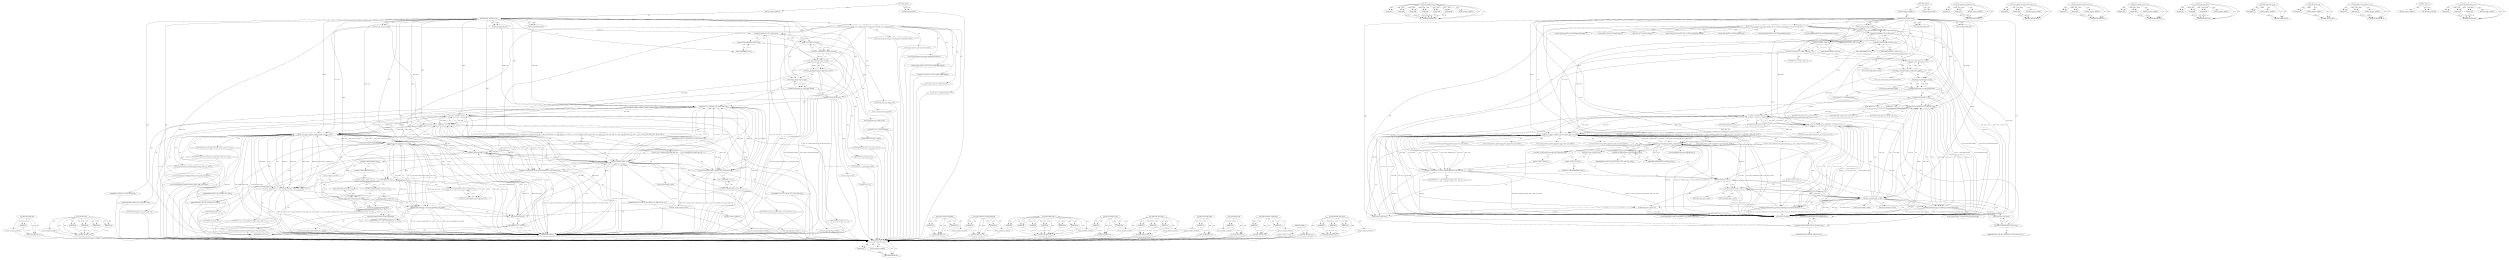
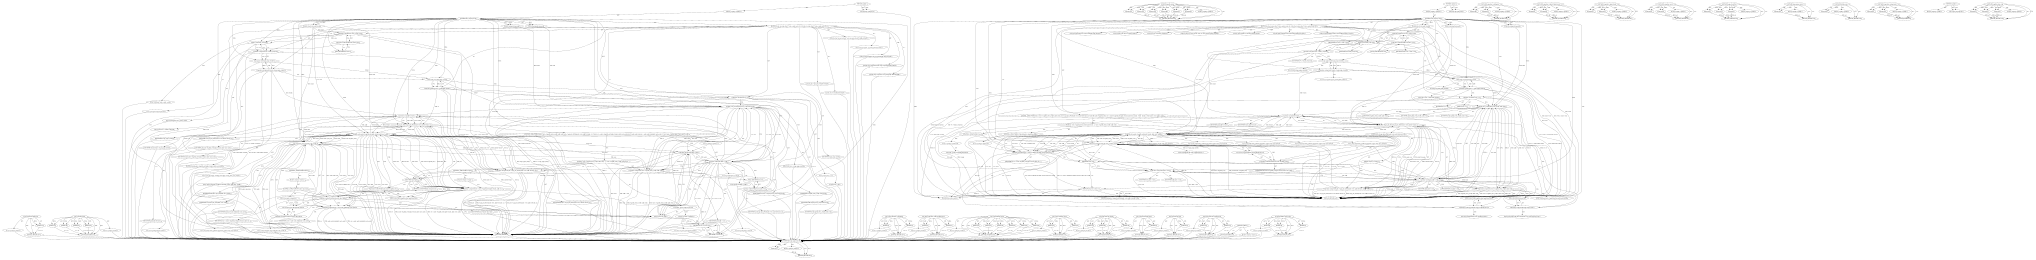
edge "(<operator>.logicalAnd,pte && walk->hugetlb_entry)" -> "(CONTROL_STRUCTURE,IF,if (pte && walk->hugetlb_entry))": reversed
edge "(<operator>.logicalAnd,pte && walk->hugetlb_entry)" -> "(IDENTIFIER,pte,pte && walk->hugetlb_entry)": label "AST: " -> "DDG: sz = huge_page_size(h)"
edge "(CONTROL_STRUCTURE,IF,if (pte))" -> "(CONTROL_STRUCTURE,ELSE,else)": removed, label "AST:"
node "(IDENTIFIER,next,walk->pte_hole(addr, next, walk))": added
